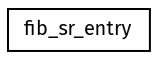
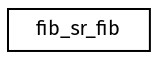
node "fib_sr_entry": label "fib_sr_entry" -> "fib_sr_fib"
